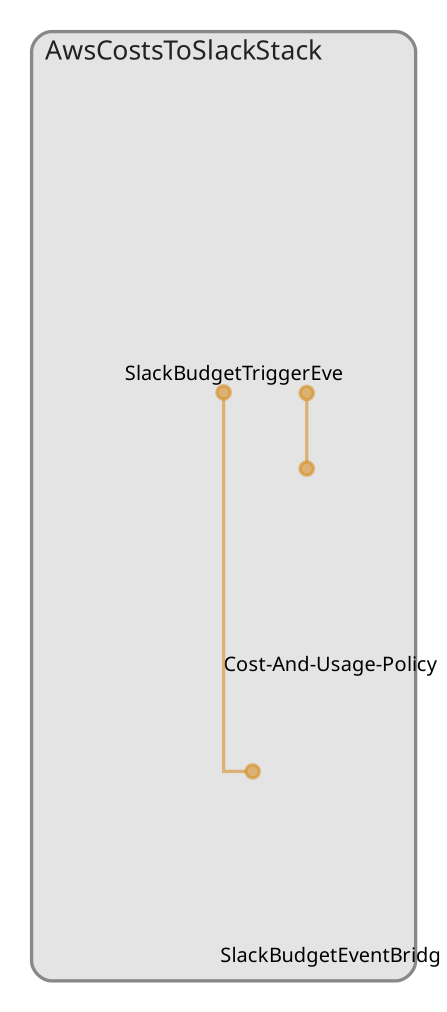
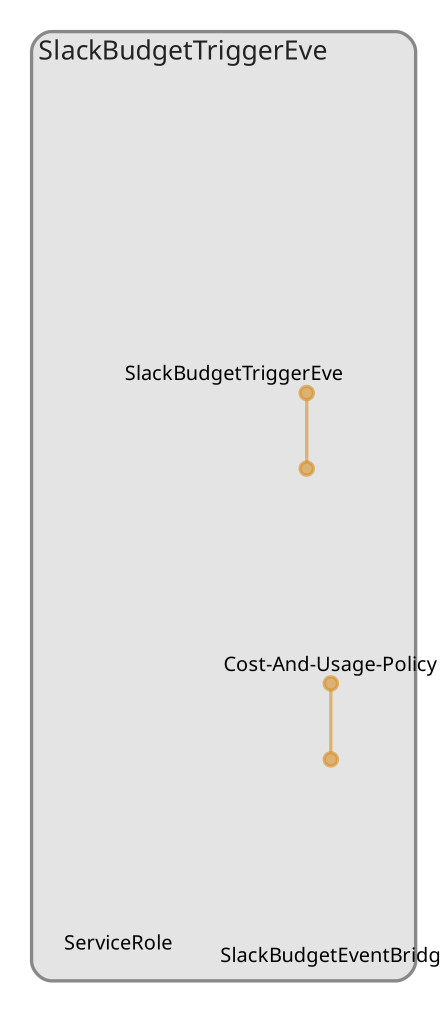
cluster "AwsCostsToSlackStack": label "AwsCostsToSlackStack" -> "SlackBudgetTriggerEve"
edge "SlackBudgetTriggerEve" -- "SlackBudgetEventBridg": now "Cost-And-Usage-Policy" -- "SlackBudgetEventBridg"
node "ServiceRole": added
